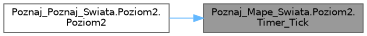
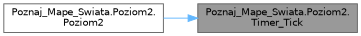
node "Poznaj_Poznaj_Swiata.Poziom2. Poziom2": label "Poznaj_Poznaj_Swiata.Poziom2. Poziom2" -> "Poznaj_Mape_Swiata.Poziom2. Poziom2"
